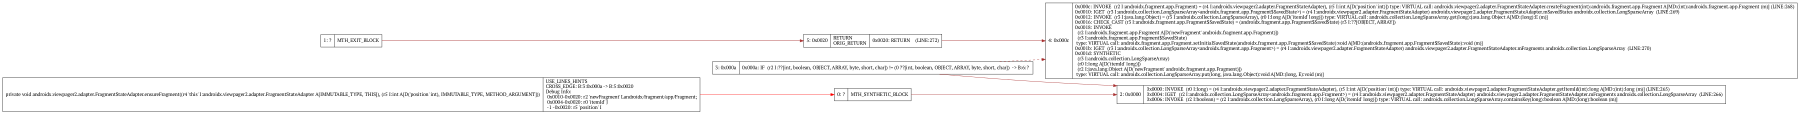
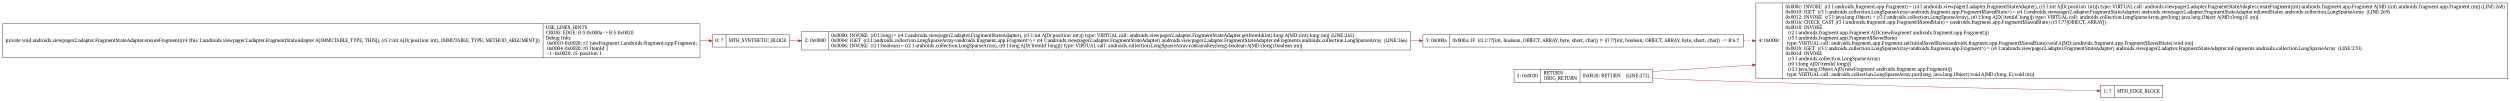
node "1: ?": text "MTH_EXIT_BLOCK" -> "MTH_EDGE_BLOCK"
edge "1: ?" -> "5: 0x0020": reversed
node "4: 0x000c": text "0x001d: SYNTHETIC" -> "0x001d: INVOKE"
edge "3: 0x000a" -> "2: 0x0000": reversed
